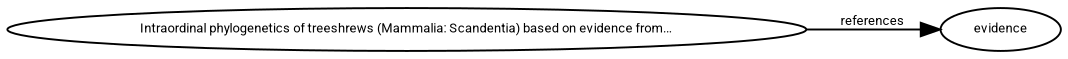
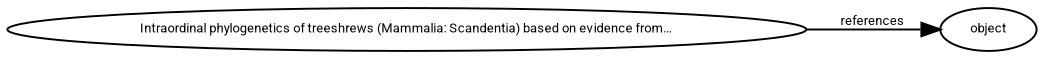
node "evidence": label "evidence" -> "object"
